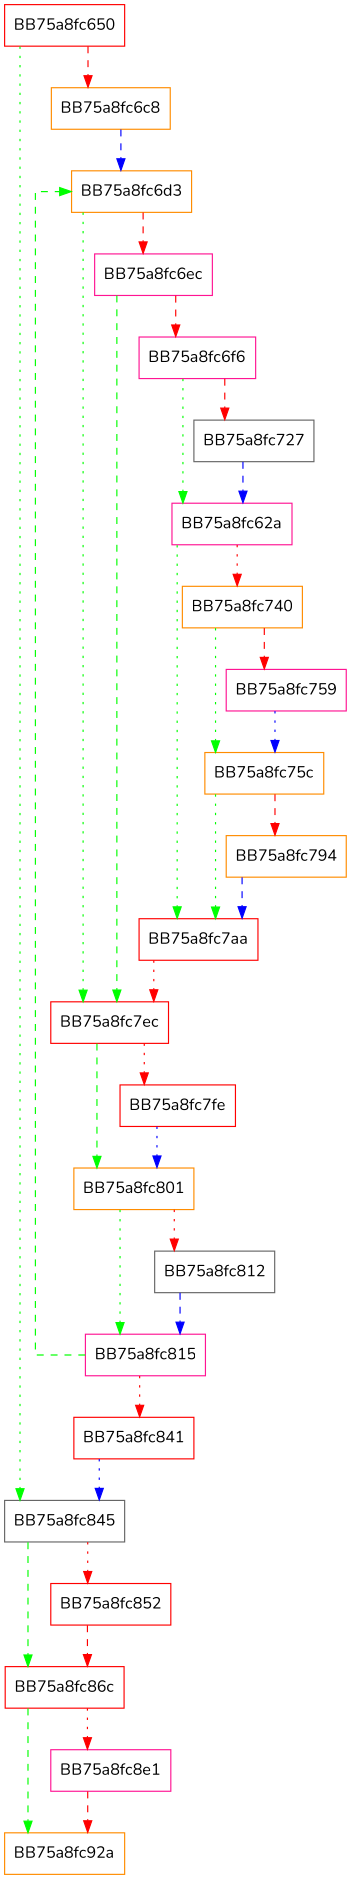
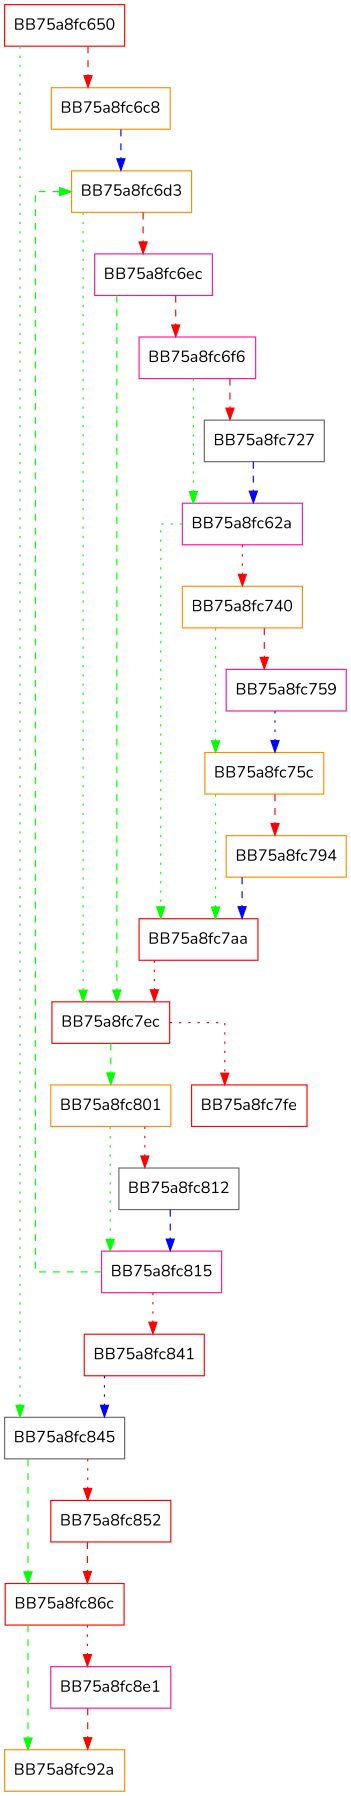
edge "BB75a8fc7fe" -> "BB75a8fc801": removed
